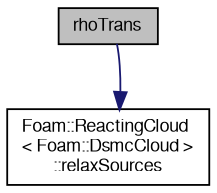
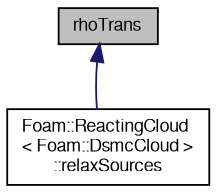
edge "rhoTrans" -> "Foam::ReactingCloud < Foam::DsmcCloud > ::relaxSources": reversed
